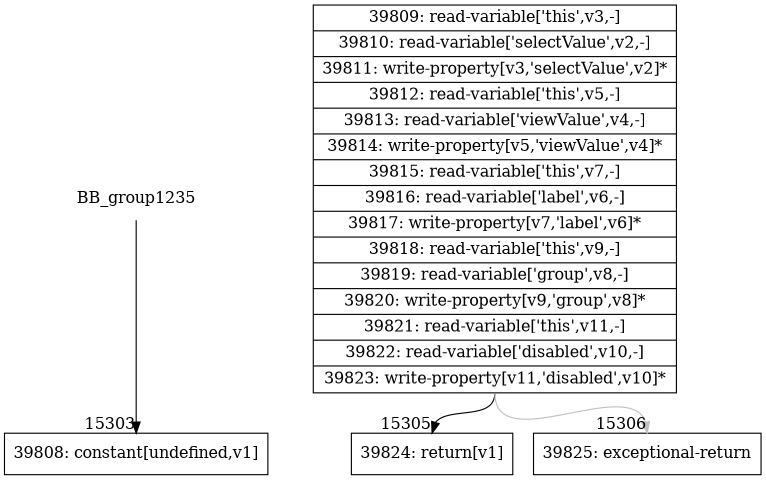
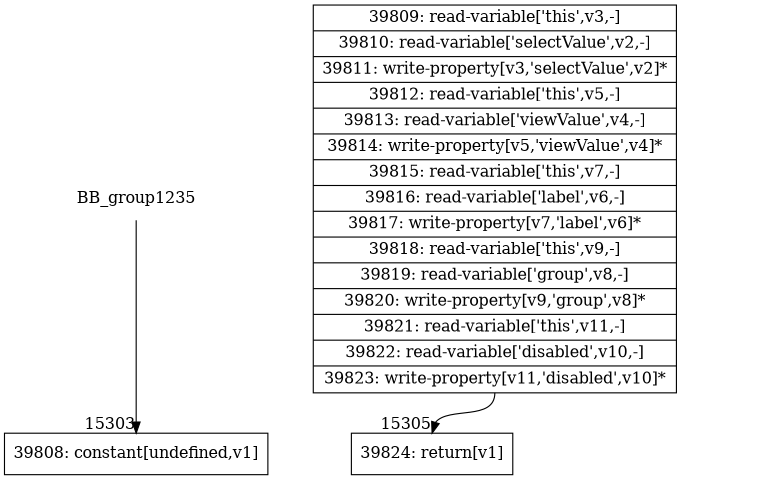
node "39825: exceptional-return": removed
